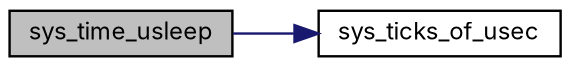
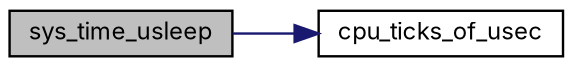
node "sys_ticks_of_usec": label "sys_ticks_of_usec" -> "cpu_ticks_of_usec"
